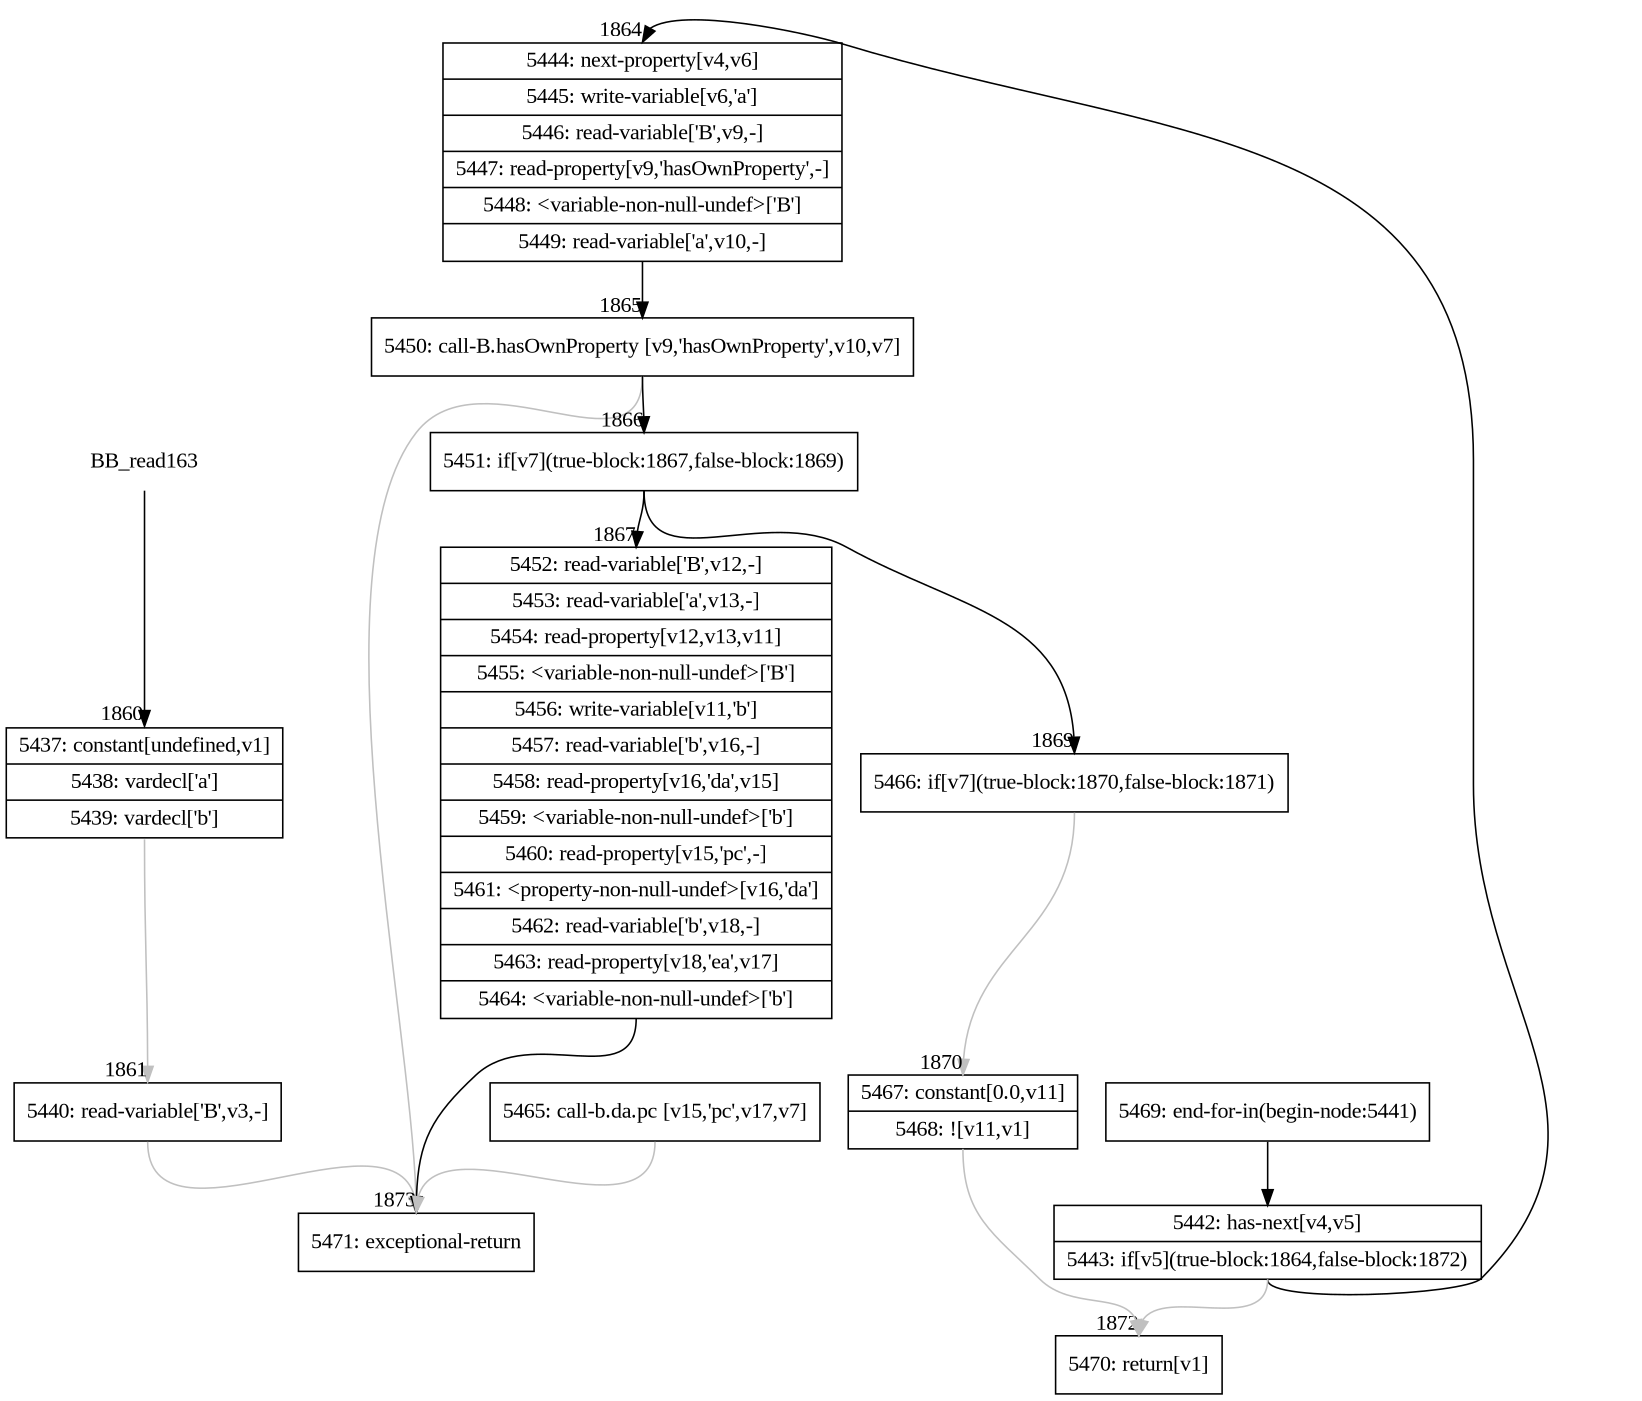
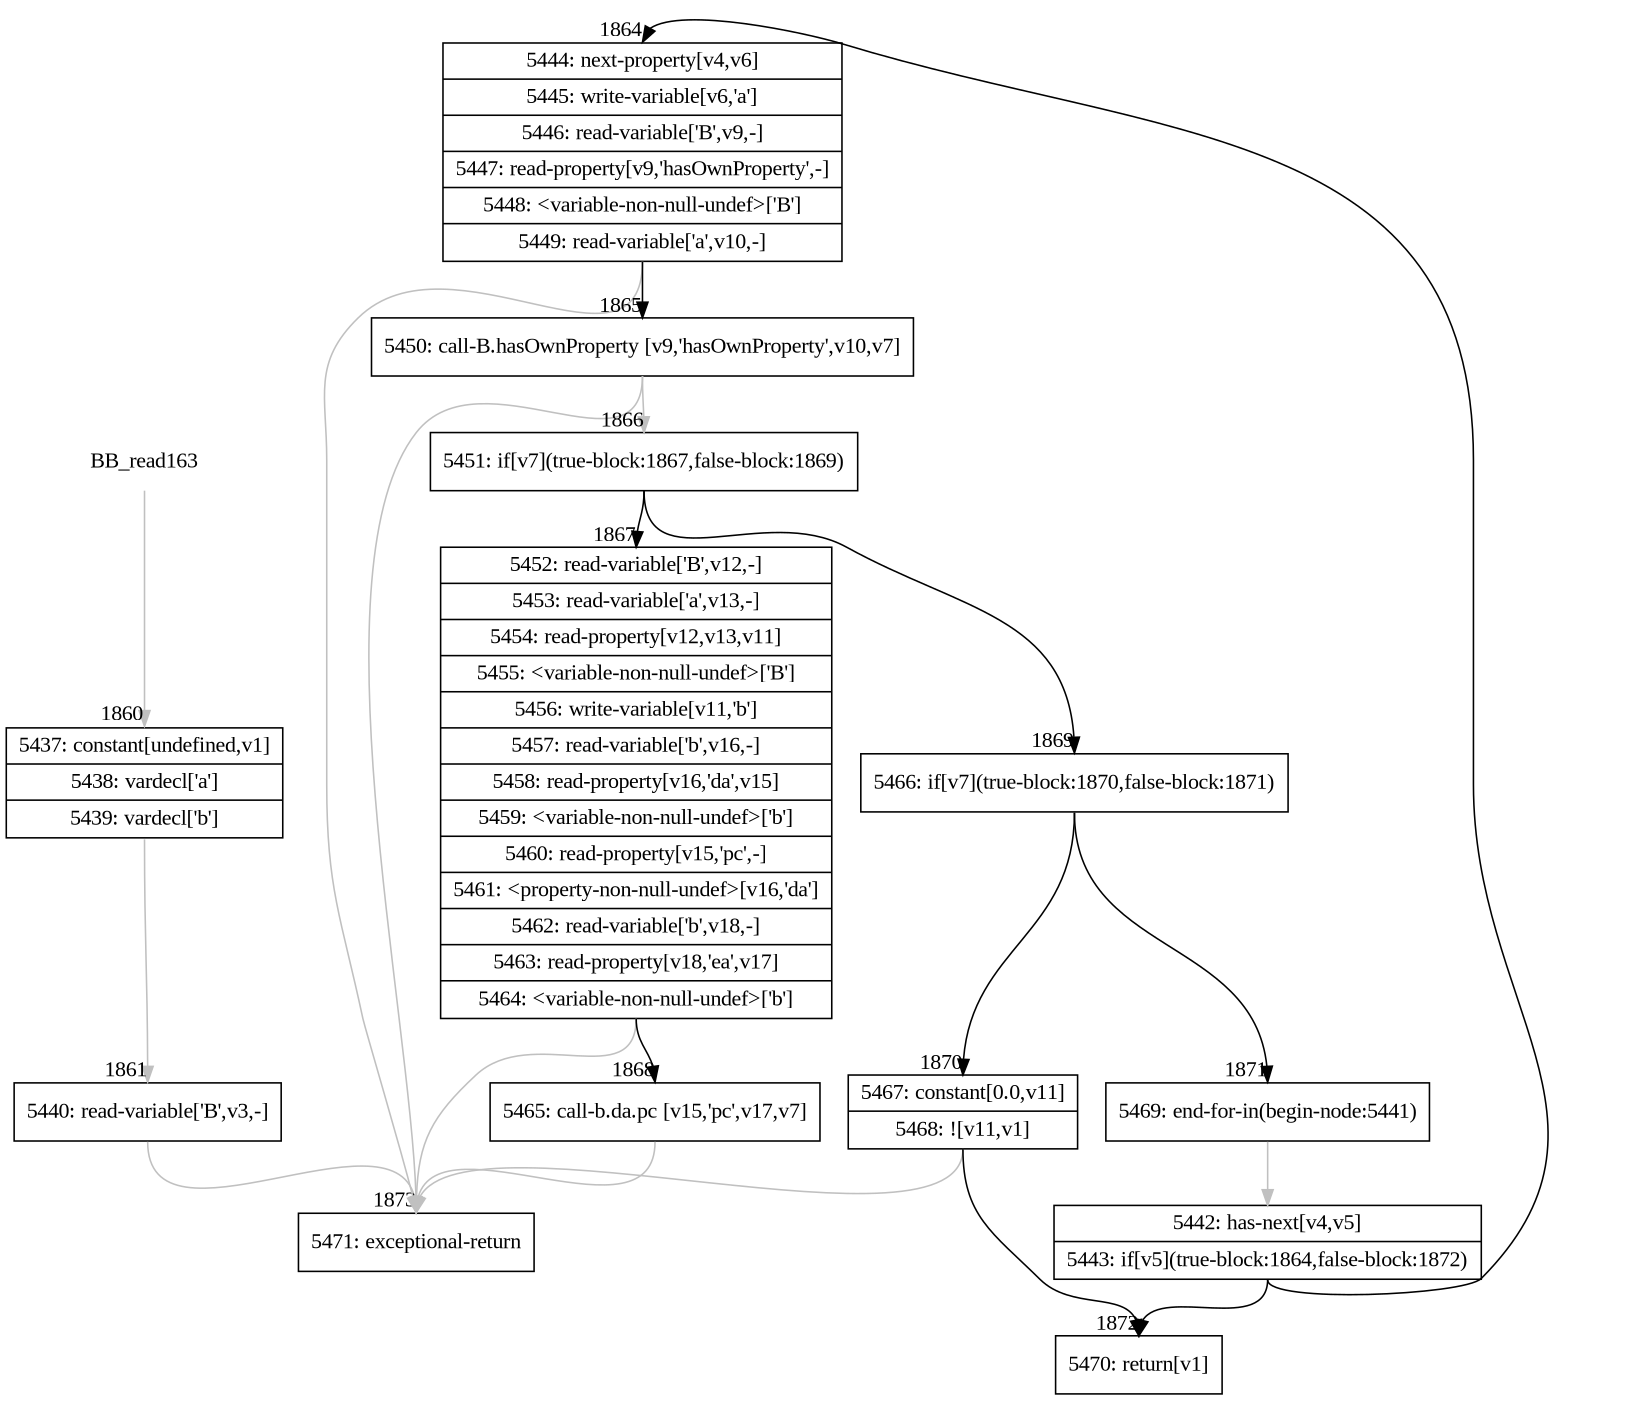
edge "5450: call-B.hasOwnProperty [v9,'hasOwnProperty',v10,v7]" -> "5451: if[v7](true-block:1867,false-block:1869)": color black -> gray
edge "5444: next-property[v4,v6]" -> "5471: exceptional-return": added
edge "BB_read163" -> "5437: constant[undefined,v1]": color black -> gray
edge "5466: if[v7](true-block:1870,false-block:1871)" -> "5467: constant[0.0,v11]": color gray -> black
edge "5466: if[v7](true-block:1870,false-block:1871)" -> "5469: end-for-in(begin-node:5441)": added
edge "5452: read-variable['B',v12,-]" -> "5465: call-b.da.pc [v15,'pc',v17,v7]": added
edge "5452: read-variable['B',v12,-]" -> "5471: exceptional-return": color black -> gray
edge "5469: end-for-in(begin-node:5441)" -> "5442: has-next[v4,v5]": color black -> gray
edge "5467: constant[0.0,v11]" -> "5471: exceptional-return": added
edge "5467: constant[0.0,v11]" -> "5470: return[v1]": color gray -> black
edge "5442: has-next[v4,v5]" -> "5470: return[v1]": color gray -> black
